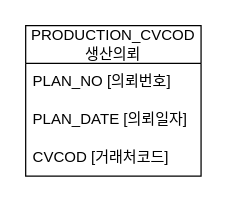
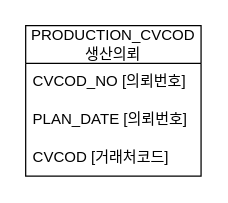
node "PLAN_NO [의뢰번호]": label "PLAN_NO [의뢰번호]" -> "CVCOD_NO [의뢰번호]"
node "PLAN_DATE [의뢰일자]": label "PLAN_DATE [의뢰일자]" -> "PLAN_DATE [의뢰번호]"
